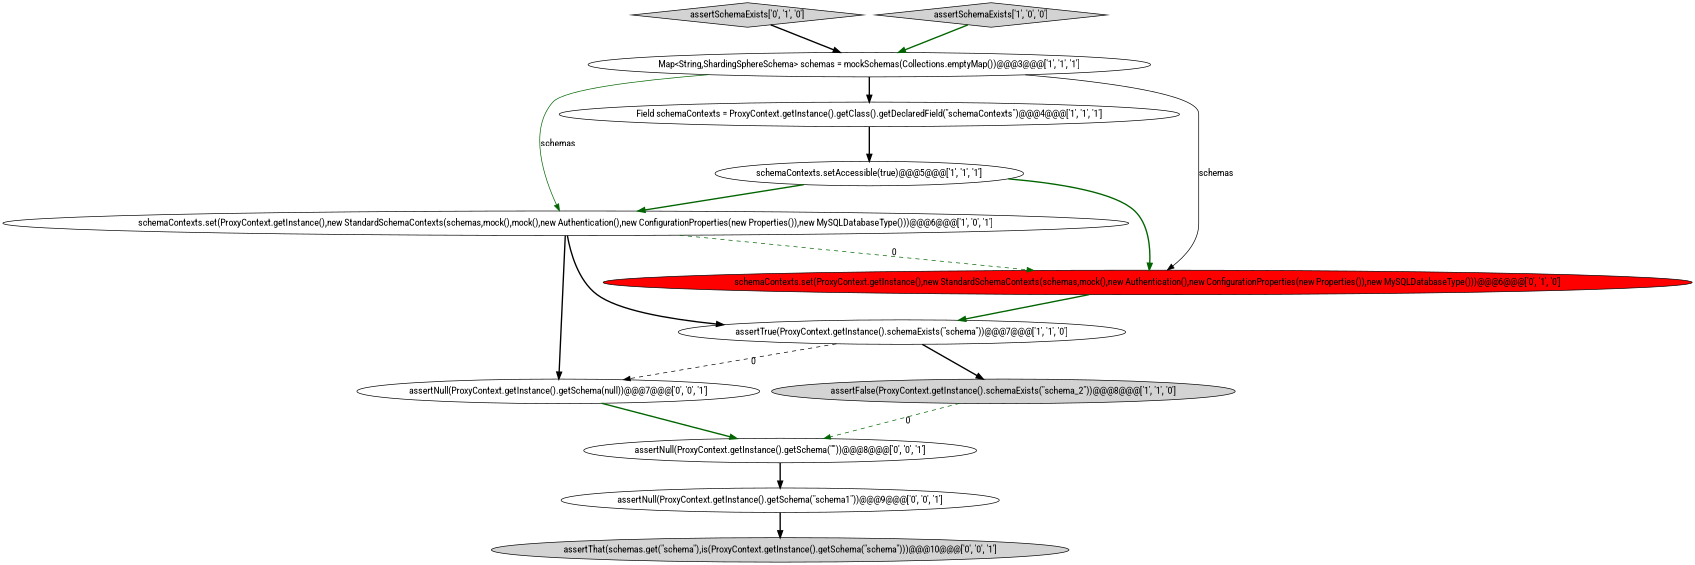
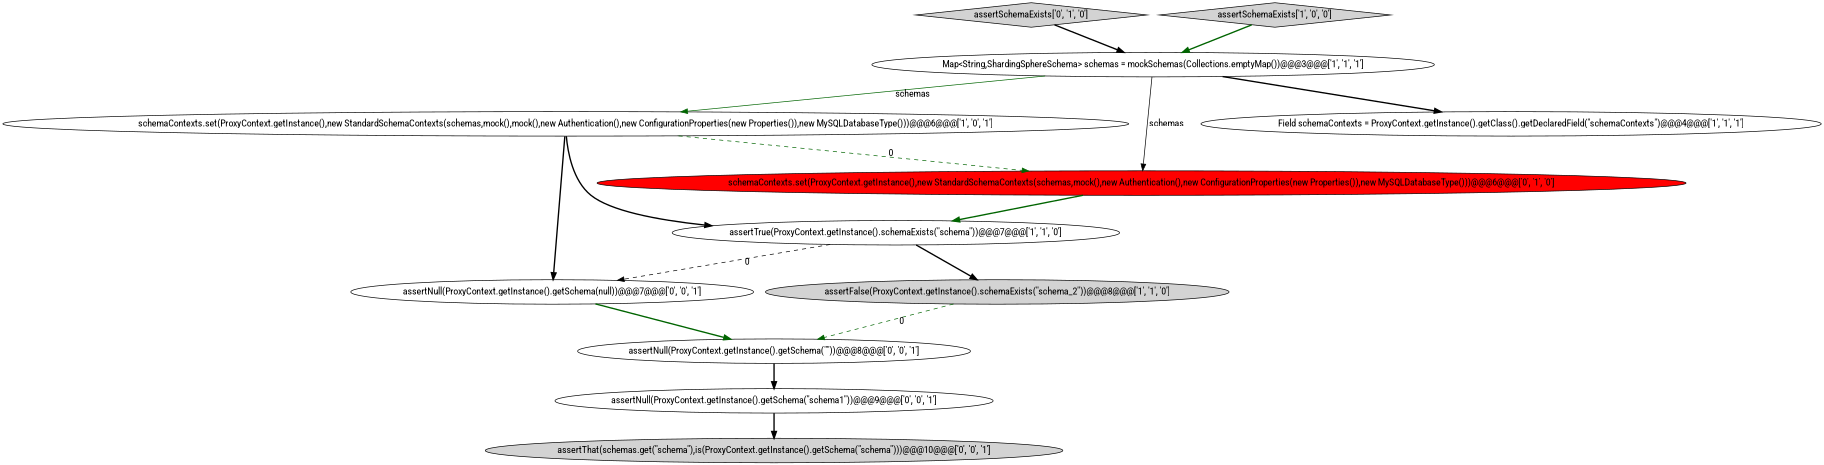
node "schemaContexts.setAccessible(true)@@@5@@@['1', '1', '1']": removed
